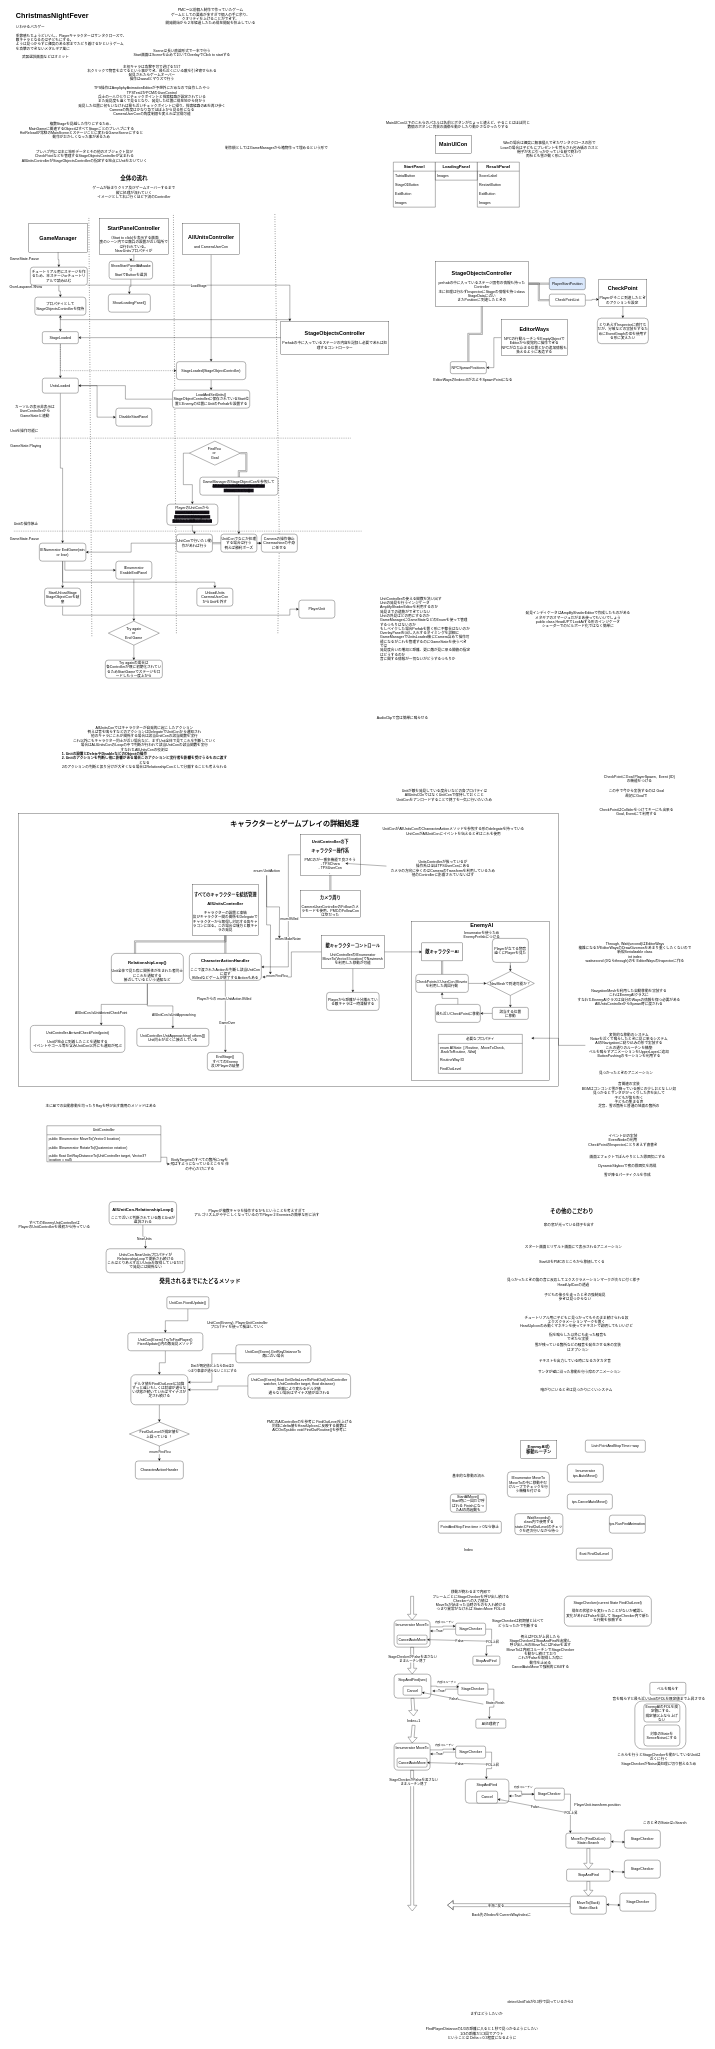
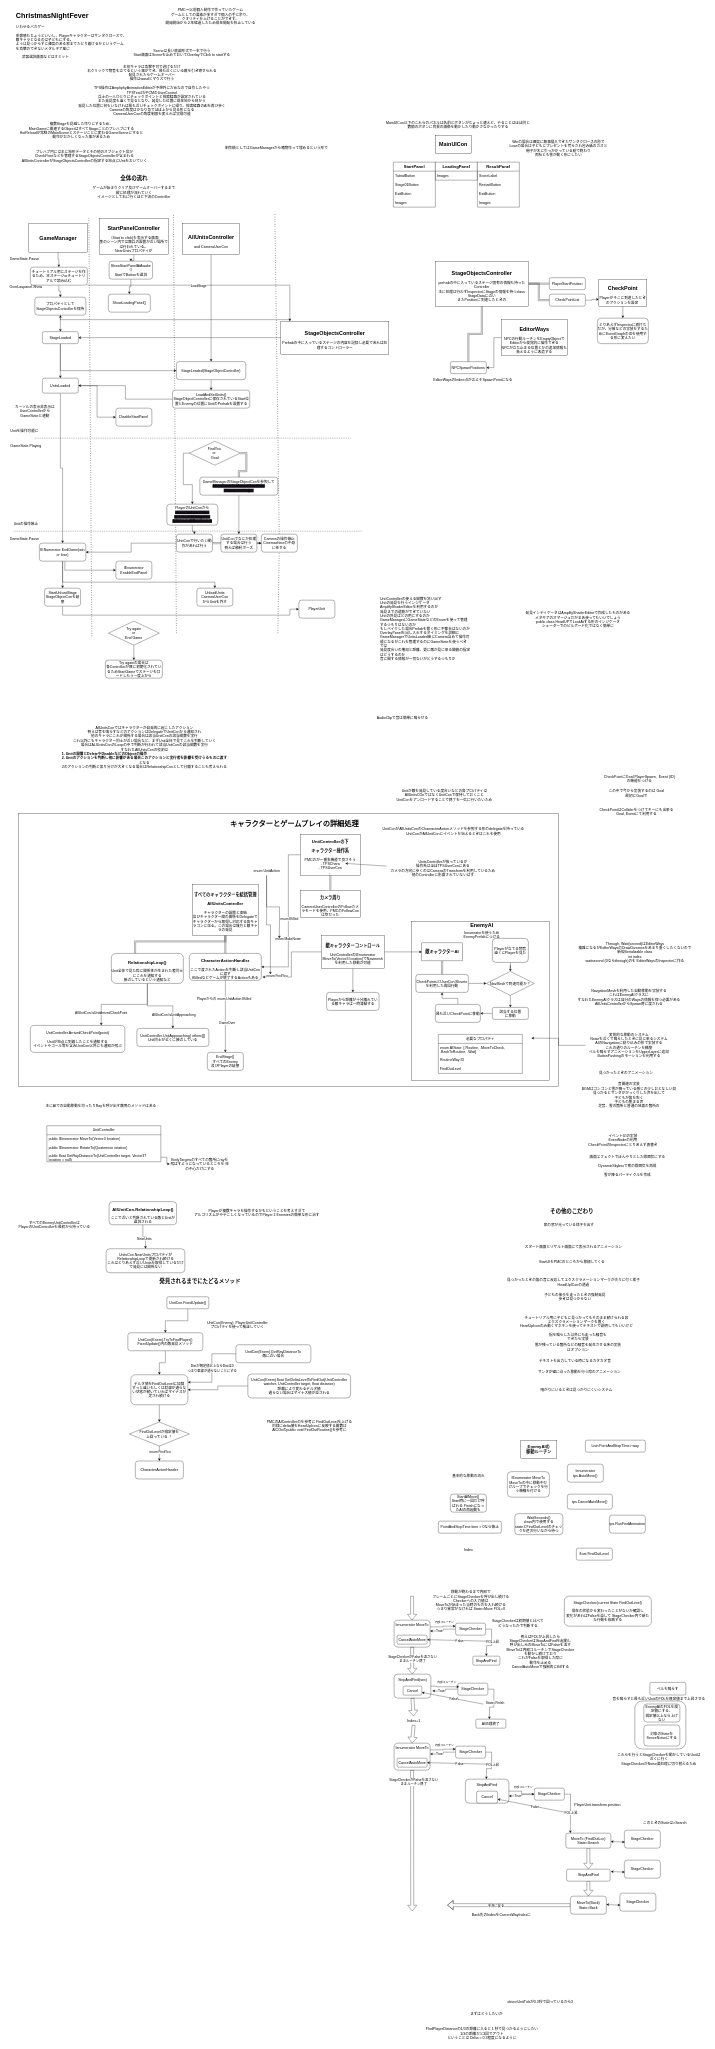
node "Winの場合は煙突に無事侵入できたサンタクロースの影で Loseの場合は子どもにプレゼントを荒らされ包み紙のカスと 帽子が木に引っかかっている絵で終わり 両社とも雪が動く形にしたい": moved (549, 150) -> (558, 148)
node "PlayerStartPosition": fillcolor #dae8fc -> #ffffff
edge "StageLoaded" -> "StageLoaded(StageObjectController)": style dashed -> solid
edge "IEnumerator EnableEndPanel" -> "Try again or End Game": removed
